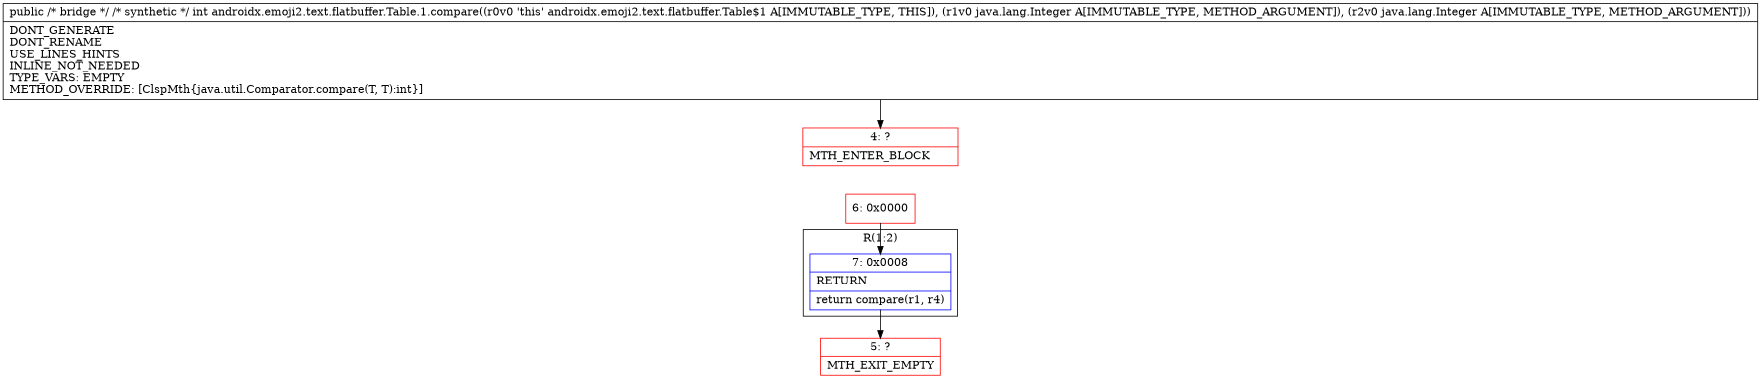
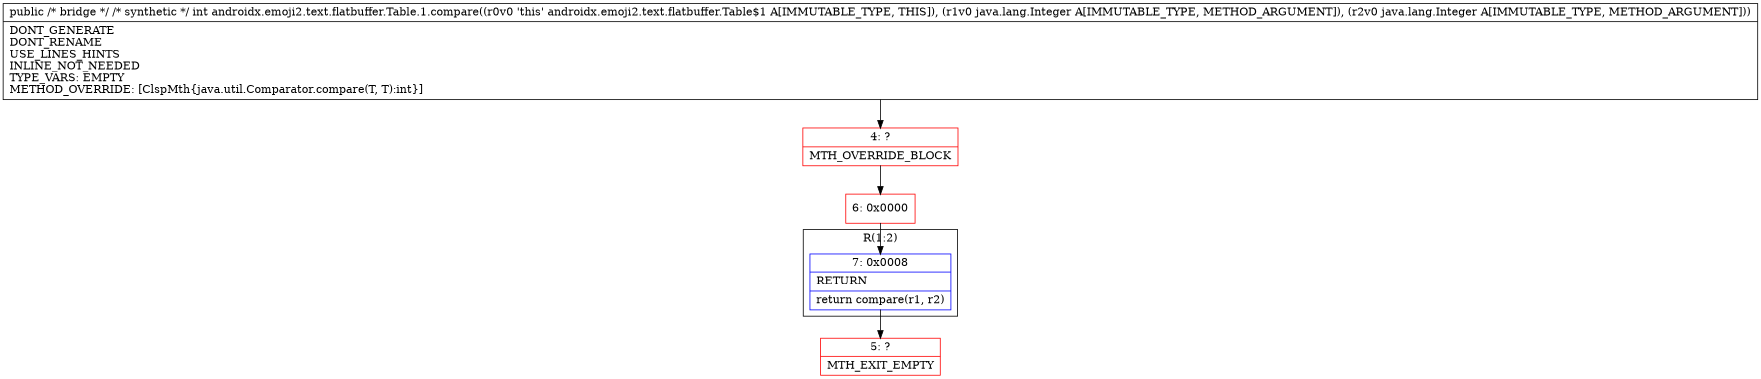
node "4: ?": text "MTH_ENTER_BLOCK" -> "MTH_OVERRIDE_BLOCK"
edge "4: ?" -> "6: 0x0000": added
node "7: 0x0008": text "return compare(r1, r4)" -> "return compare(r1, r2)"
